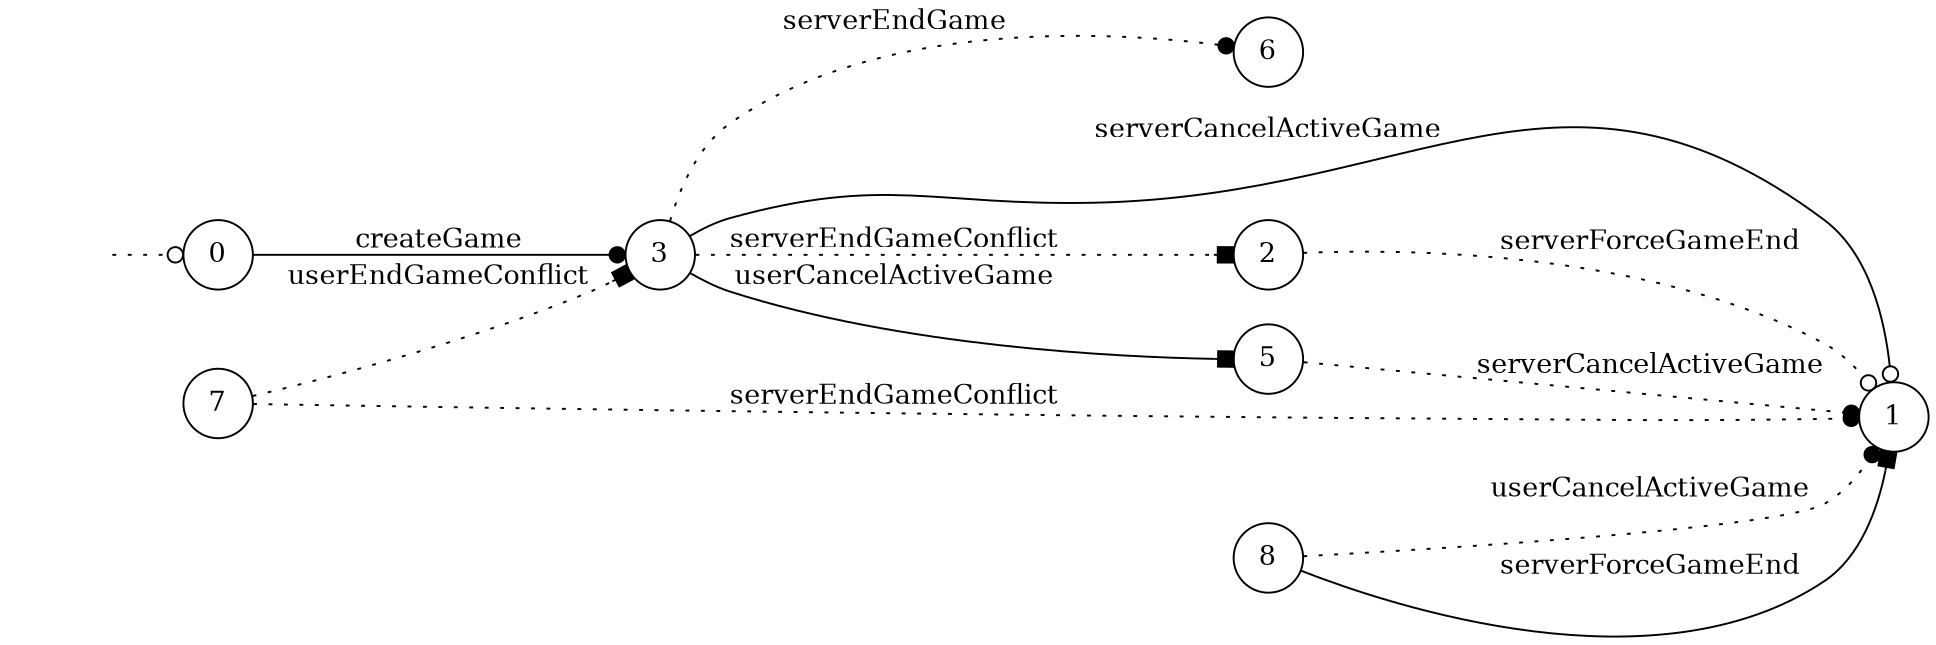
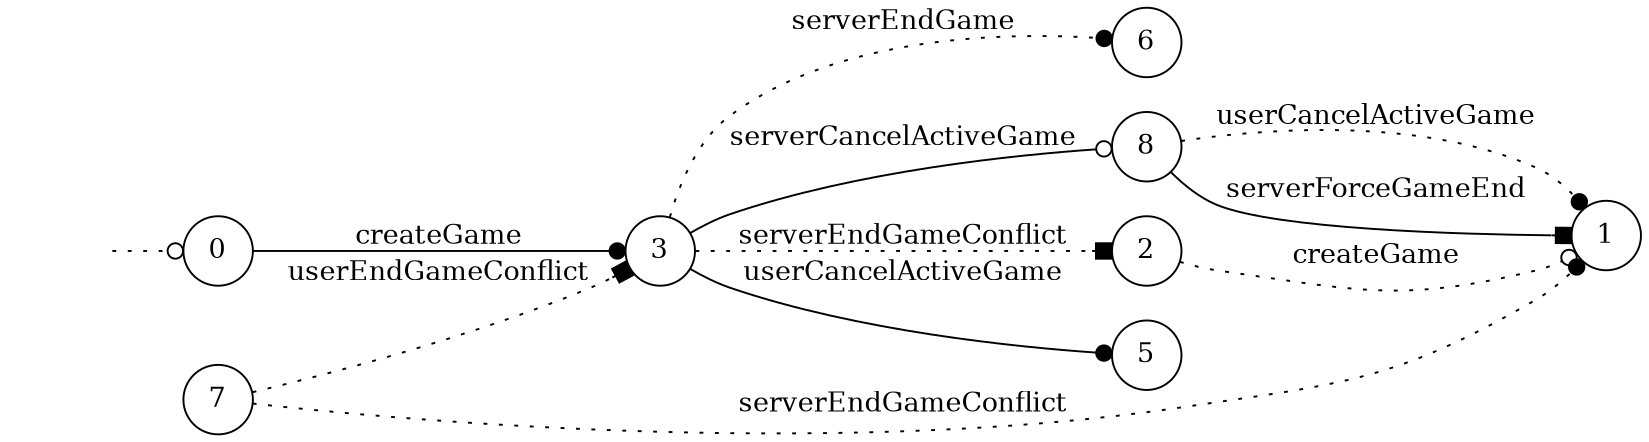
edge "3" -> "1": now "3" -> "8"
edge "2" -> "1": label "serverForceGameEnd" -> "createGame"
edge "3" -> "5": arrowhead box -> dot
edge "5" -> "1": removed, label "serverCancelActiveGame"
